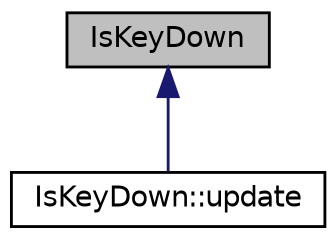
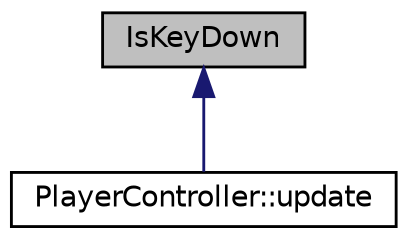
node "IsKeyDown::update": label "IsKeyDown::update" -> "PlayerController::update"
